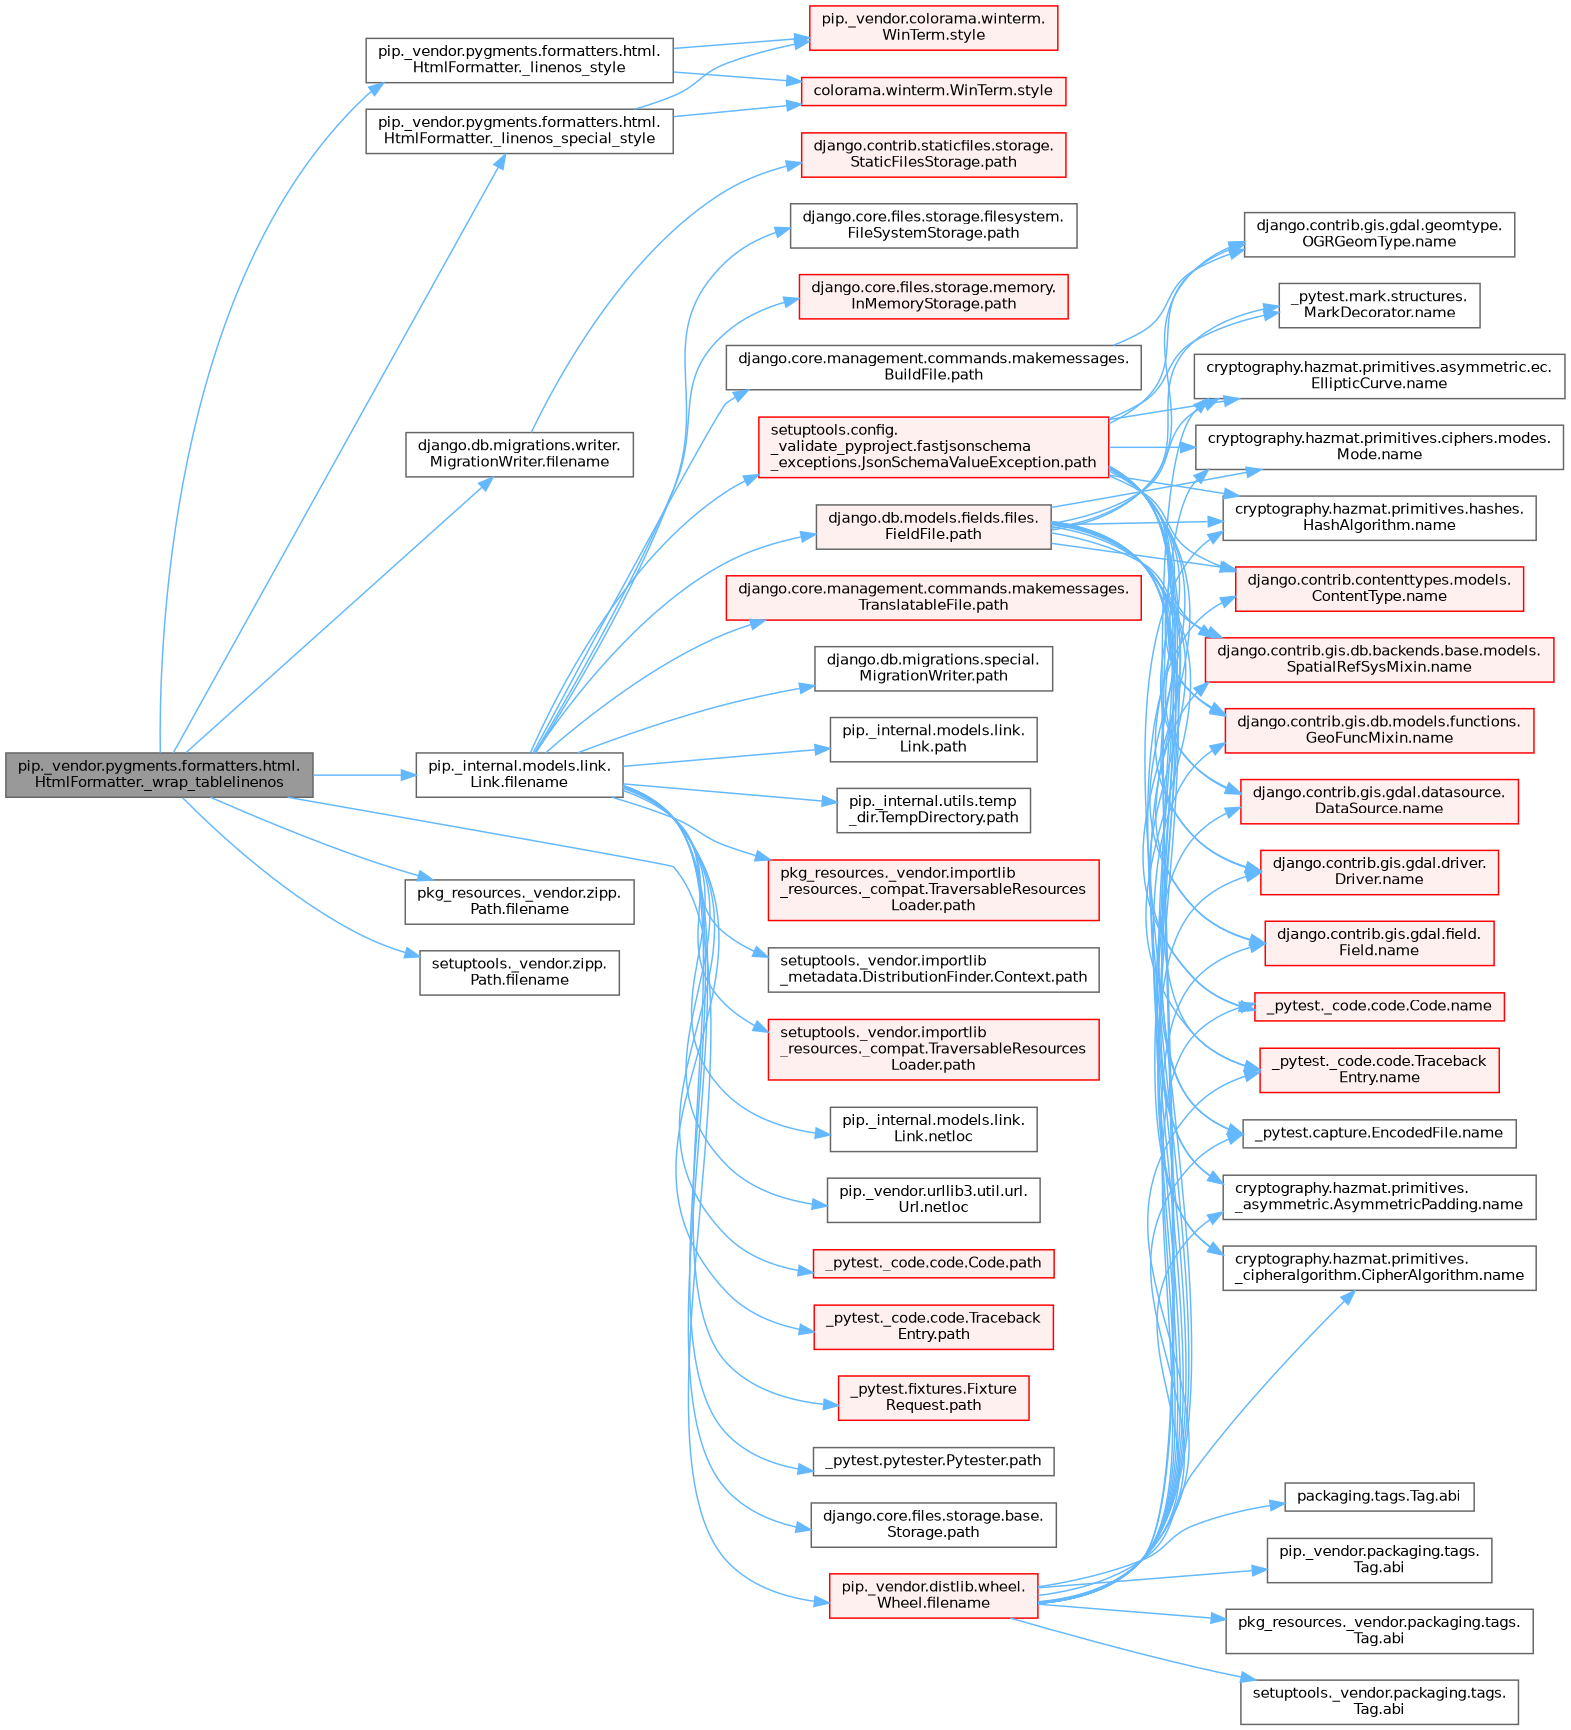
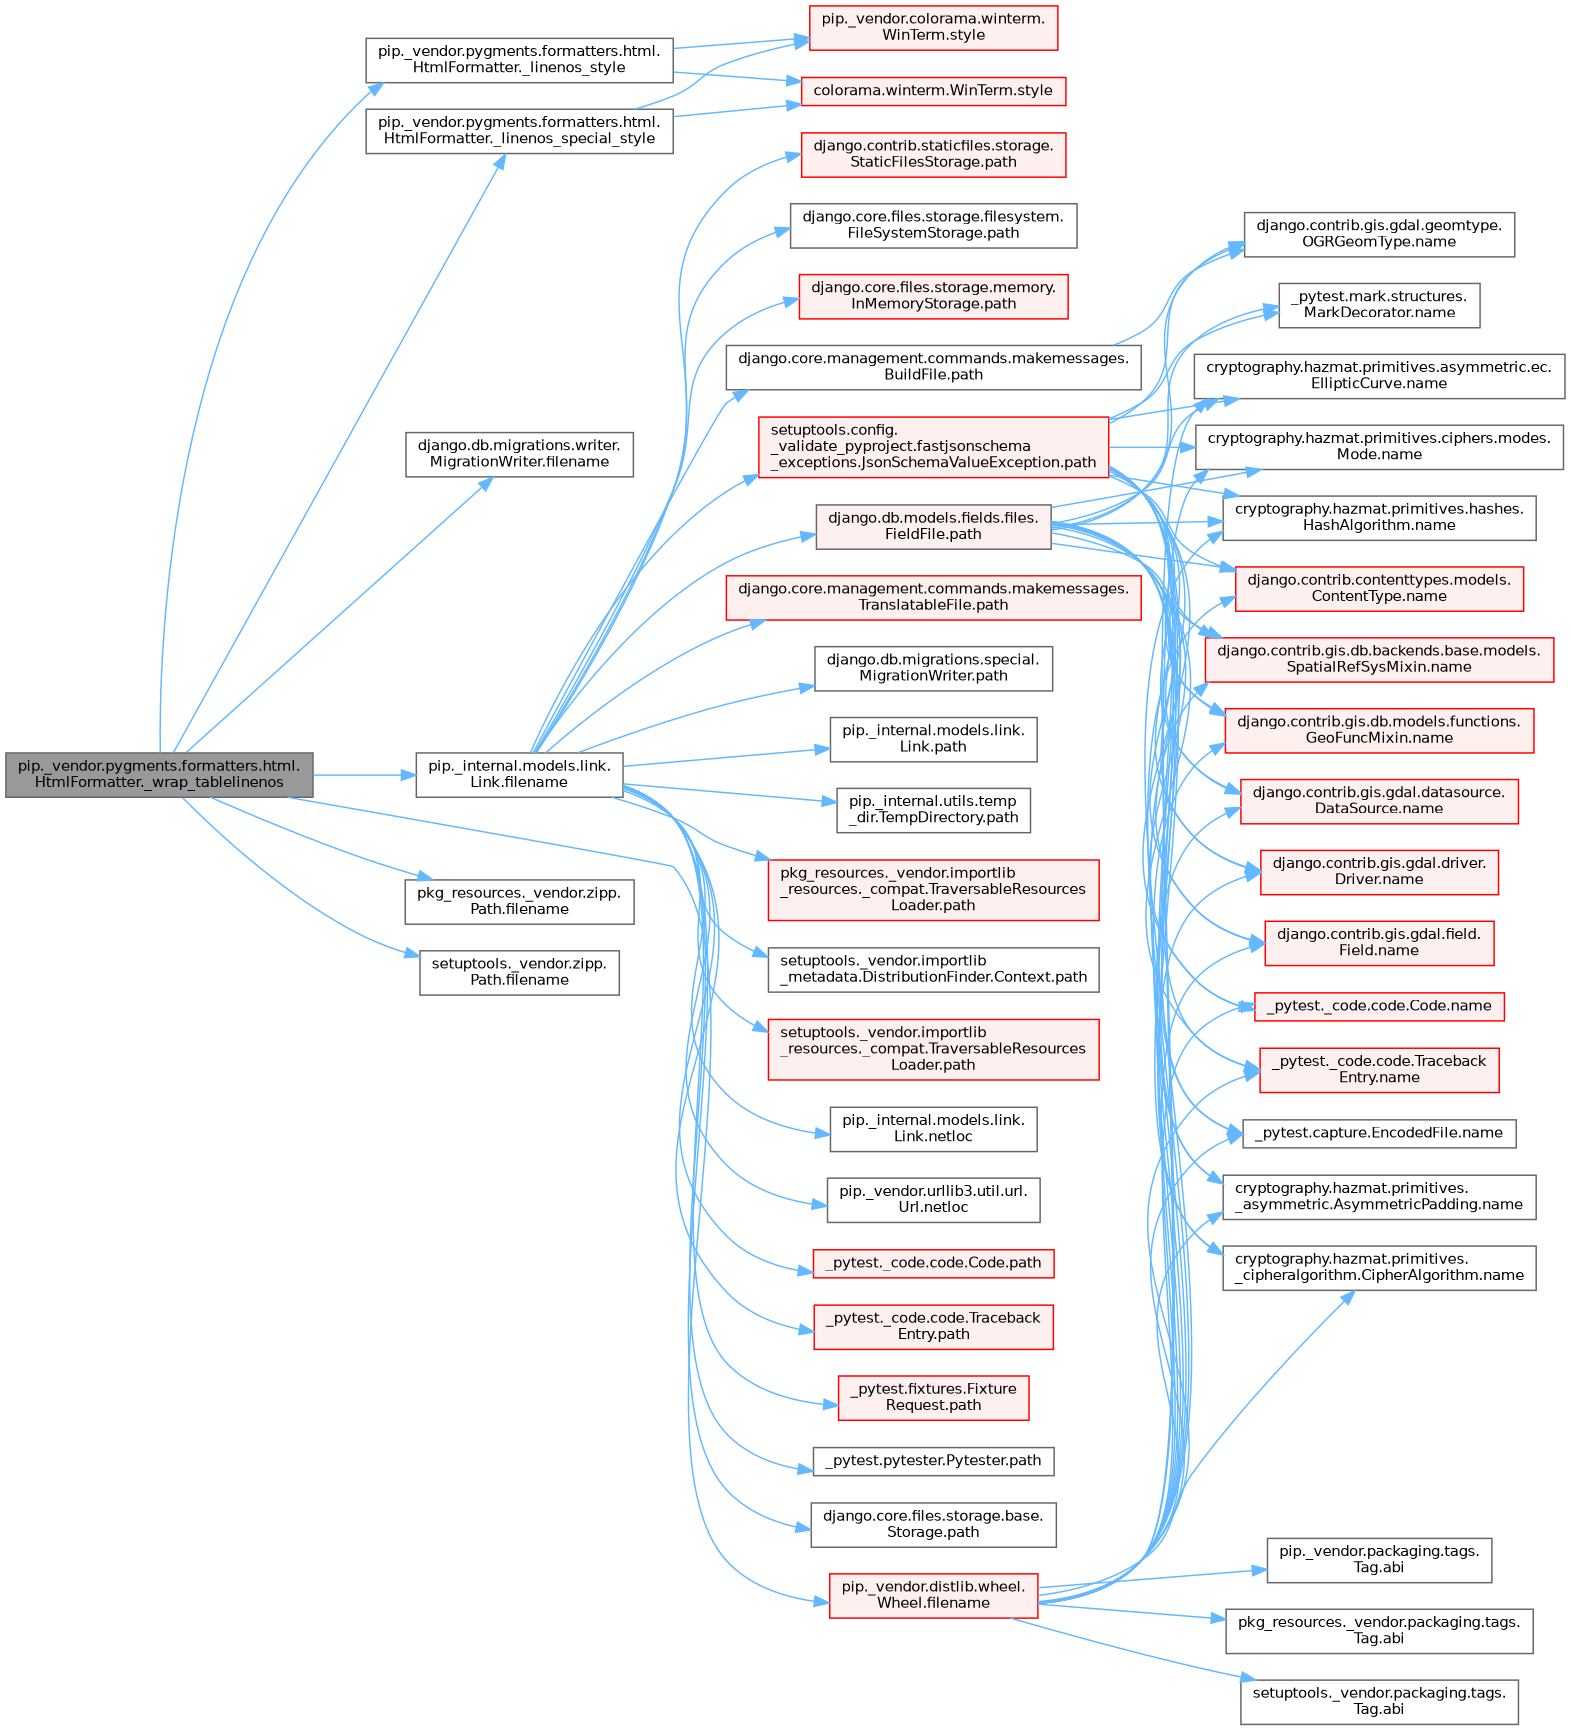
edge "django.db.migrations.writer. MigrationWriter.filename" -> "django.contrib.staticfiles.storage. StaticFilesStorage.path": now "pip._internal.models.link. Link.filename" -> "django.contrib.staticfiles.storage. StaticFilesStorage.path"
node "packaging.tags.Tag.abi": removed
